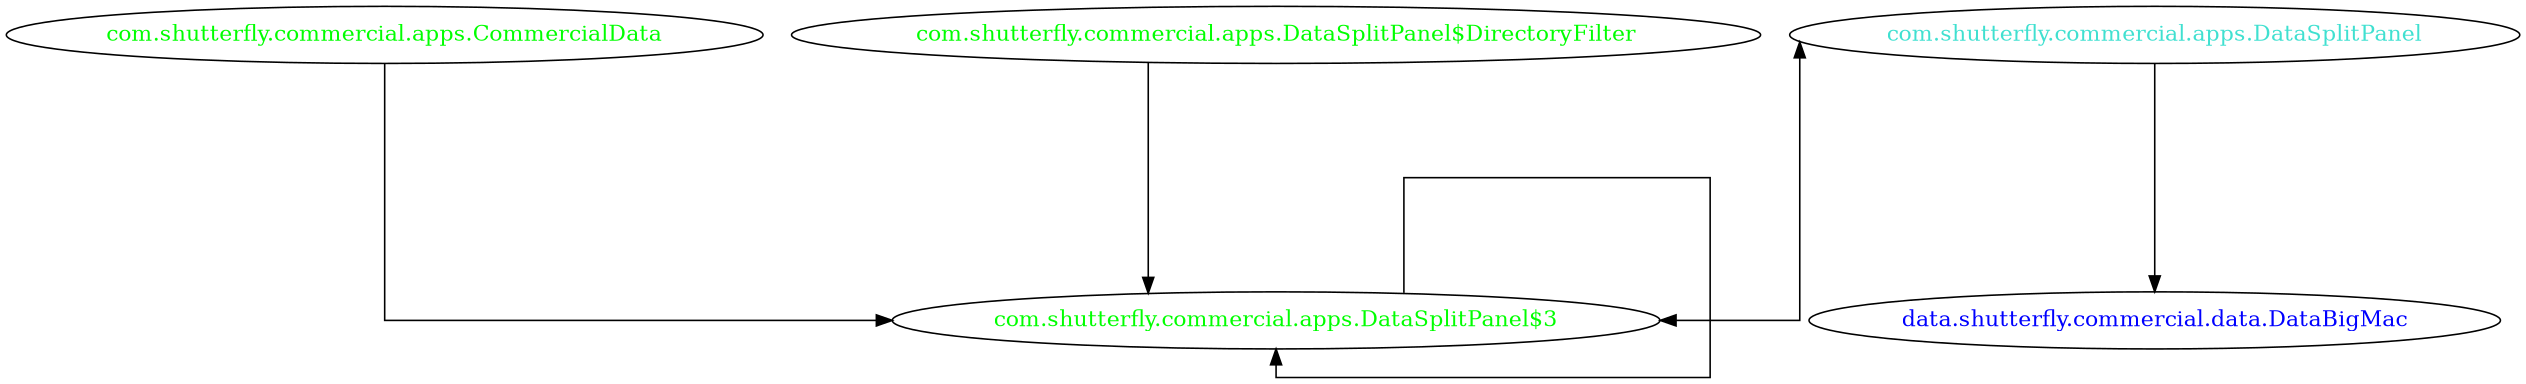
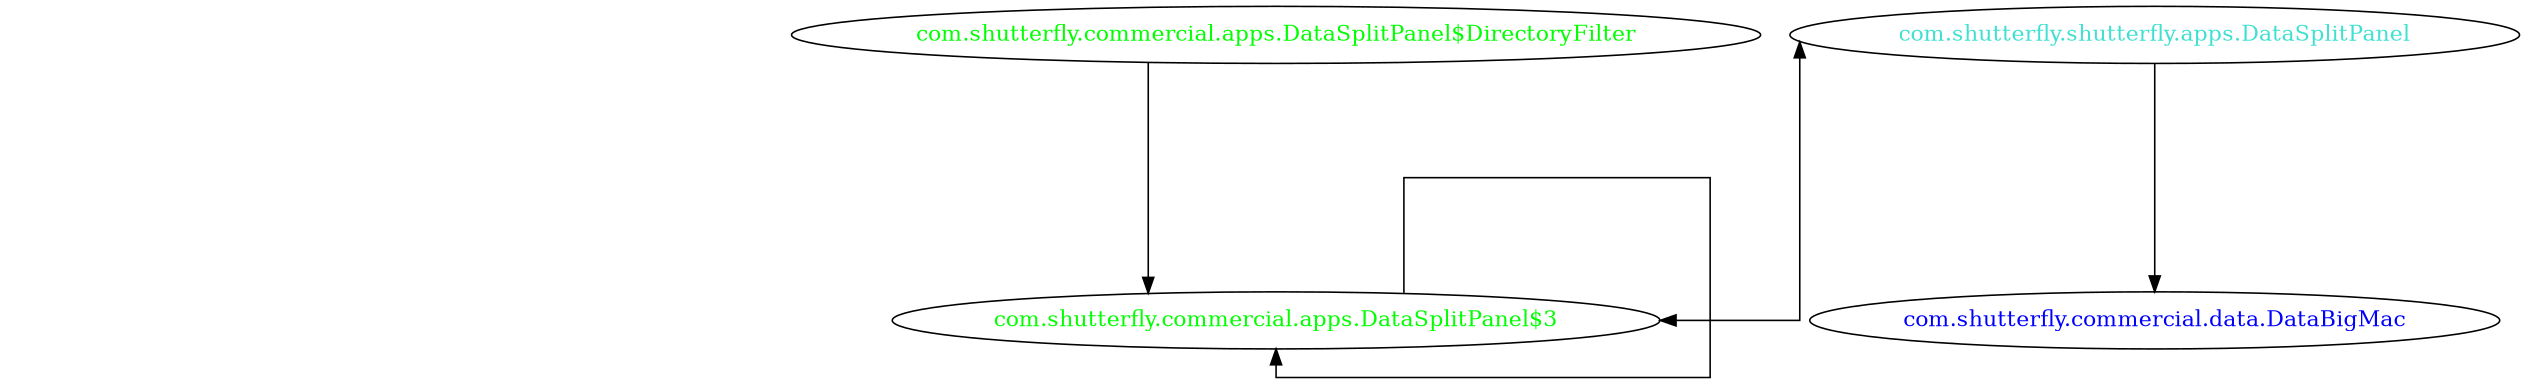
node "com.shutterfly.commercial.apps.CommercialData": removed
node "com.shutterfly.commercial.apps.DataSplitPanel": label "com.shutterfly.commercial.apps.DataSplitPanel" -> "com.shutterfly.shutterfly.apps.DataSplitPanel"
node "data.shutterfly.commercial.data.DataBigMac": label "data.shutterfly.commercial.data.DataBigMac" -> "com.shutterfly.commercial.data.DataBigMac"
